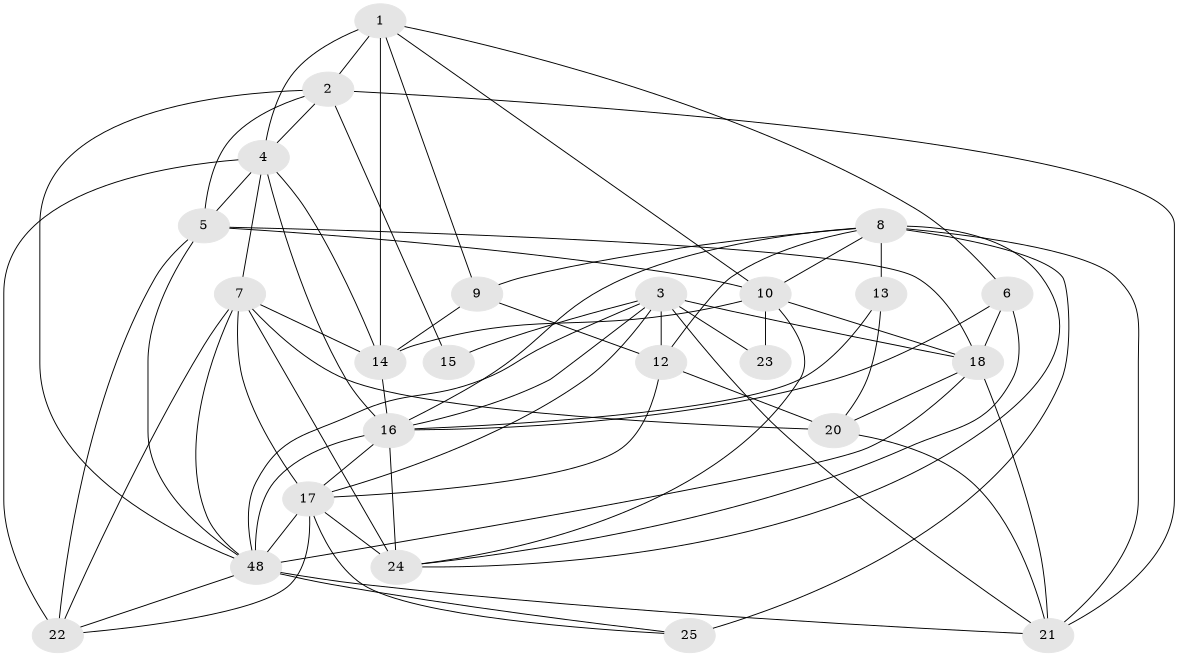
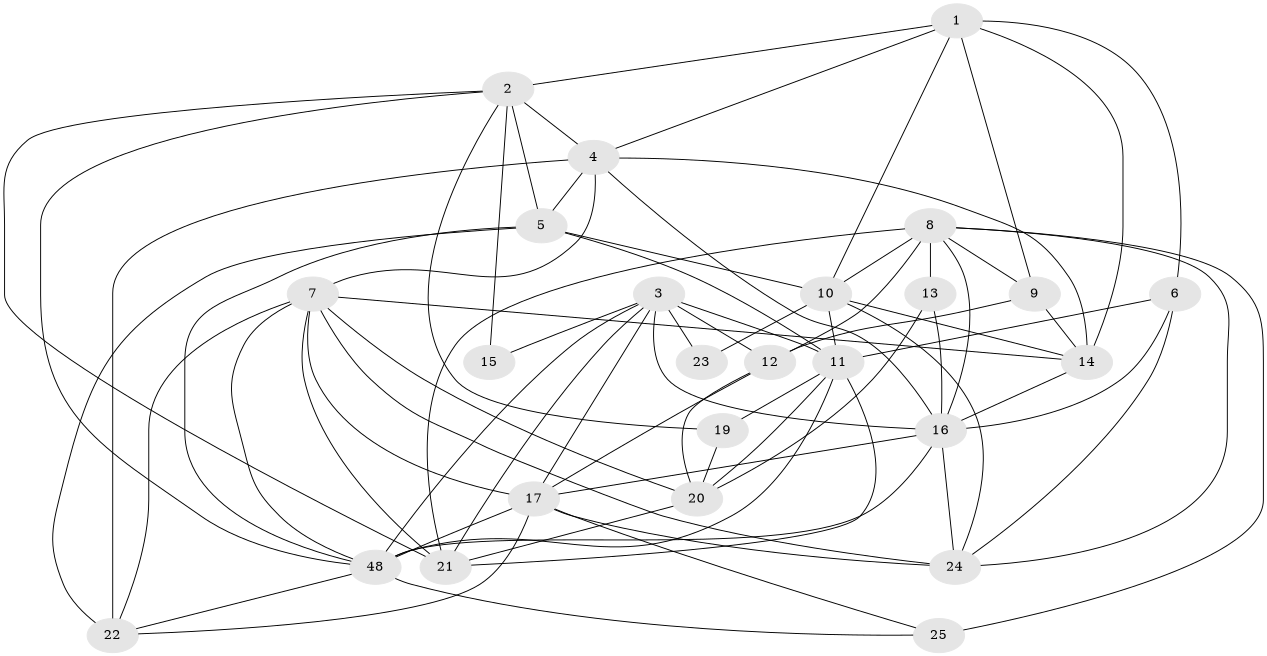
node "18": label "18" -> "11"
node "19": added
edge "48" -- "21": now "7" -- "21"
